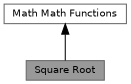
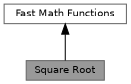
node "Math Math Functions": label "Math Math Functions" -> "Fast Math Functions"
